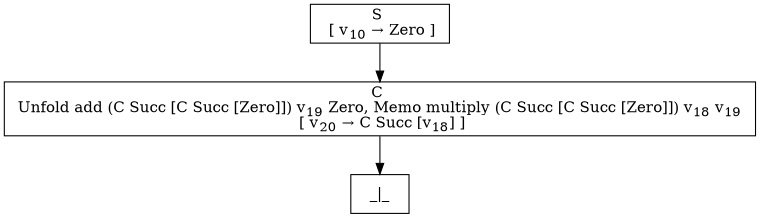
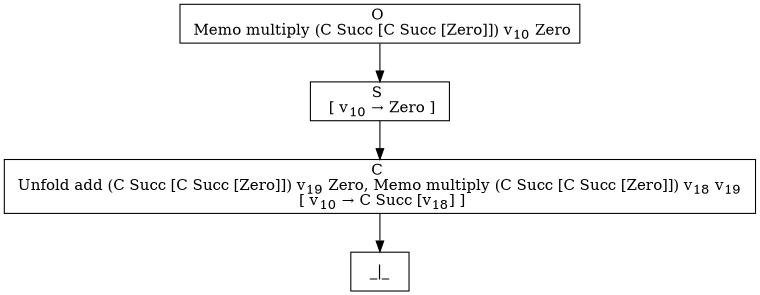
node "O": added
node "C": text "20" -> "10"
